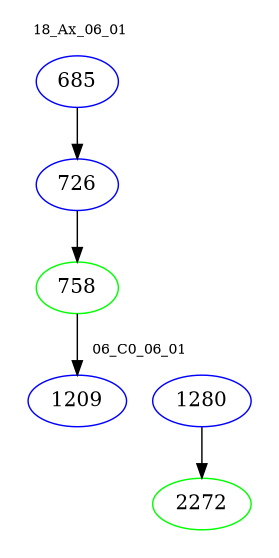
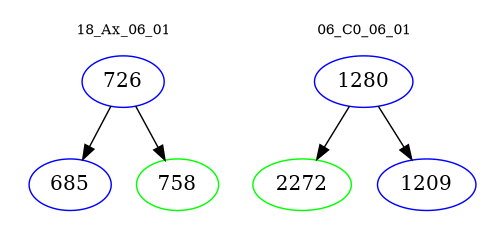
edge "685" -> "726": reversed
edge "758" -> "1209": now "1280" -> "1209"
